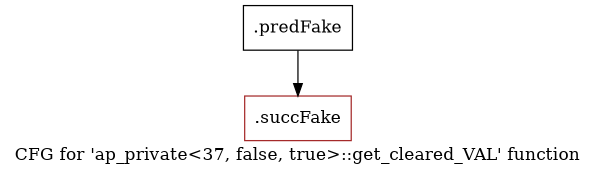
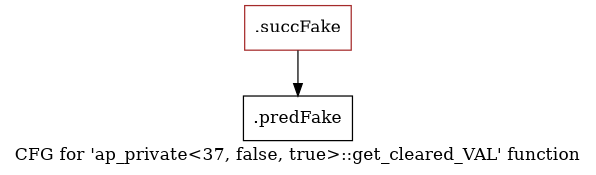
edge ".predFake" -> ".succFake": reversed
